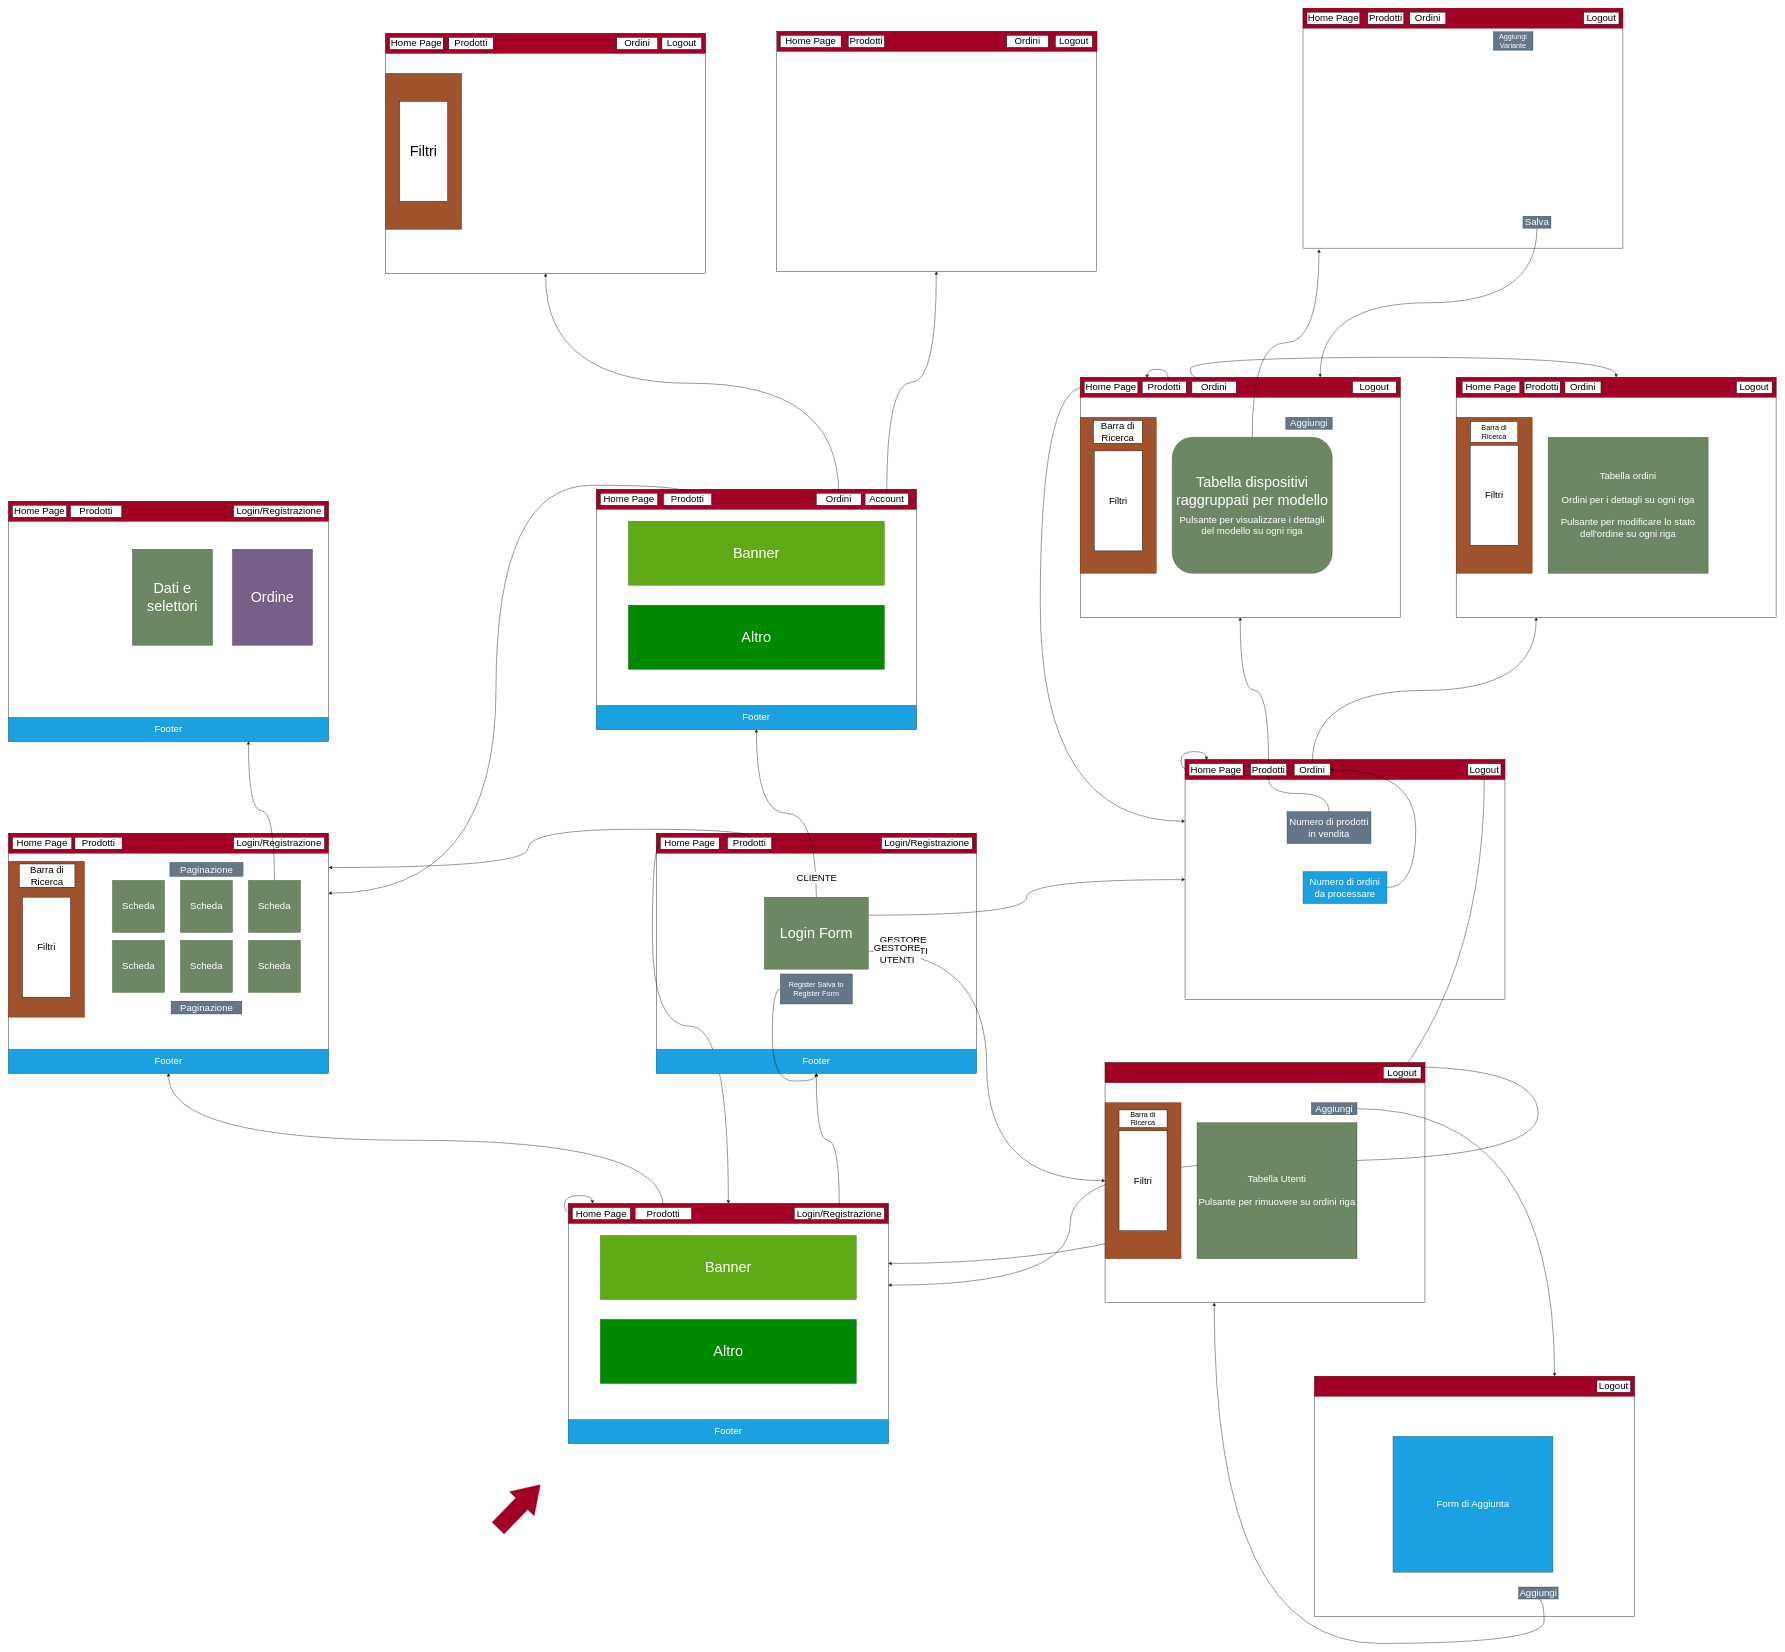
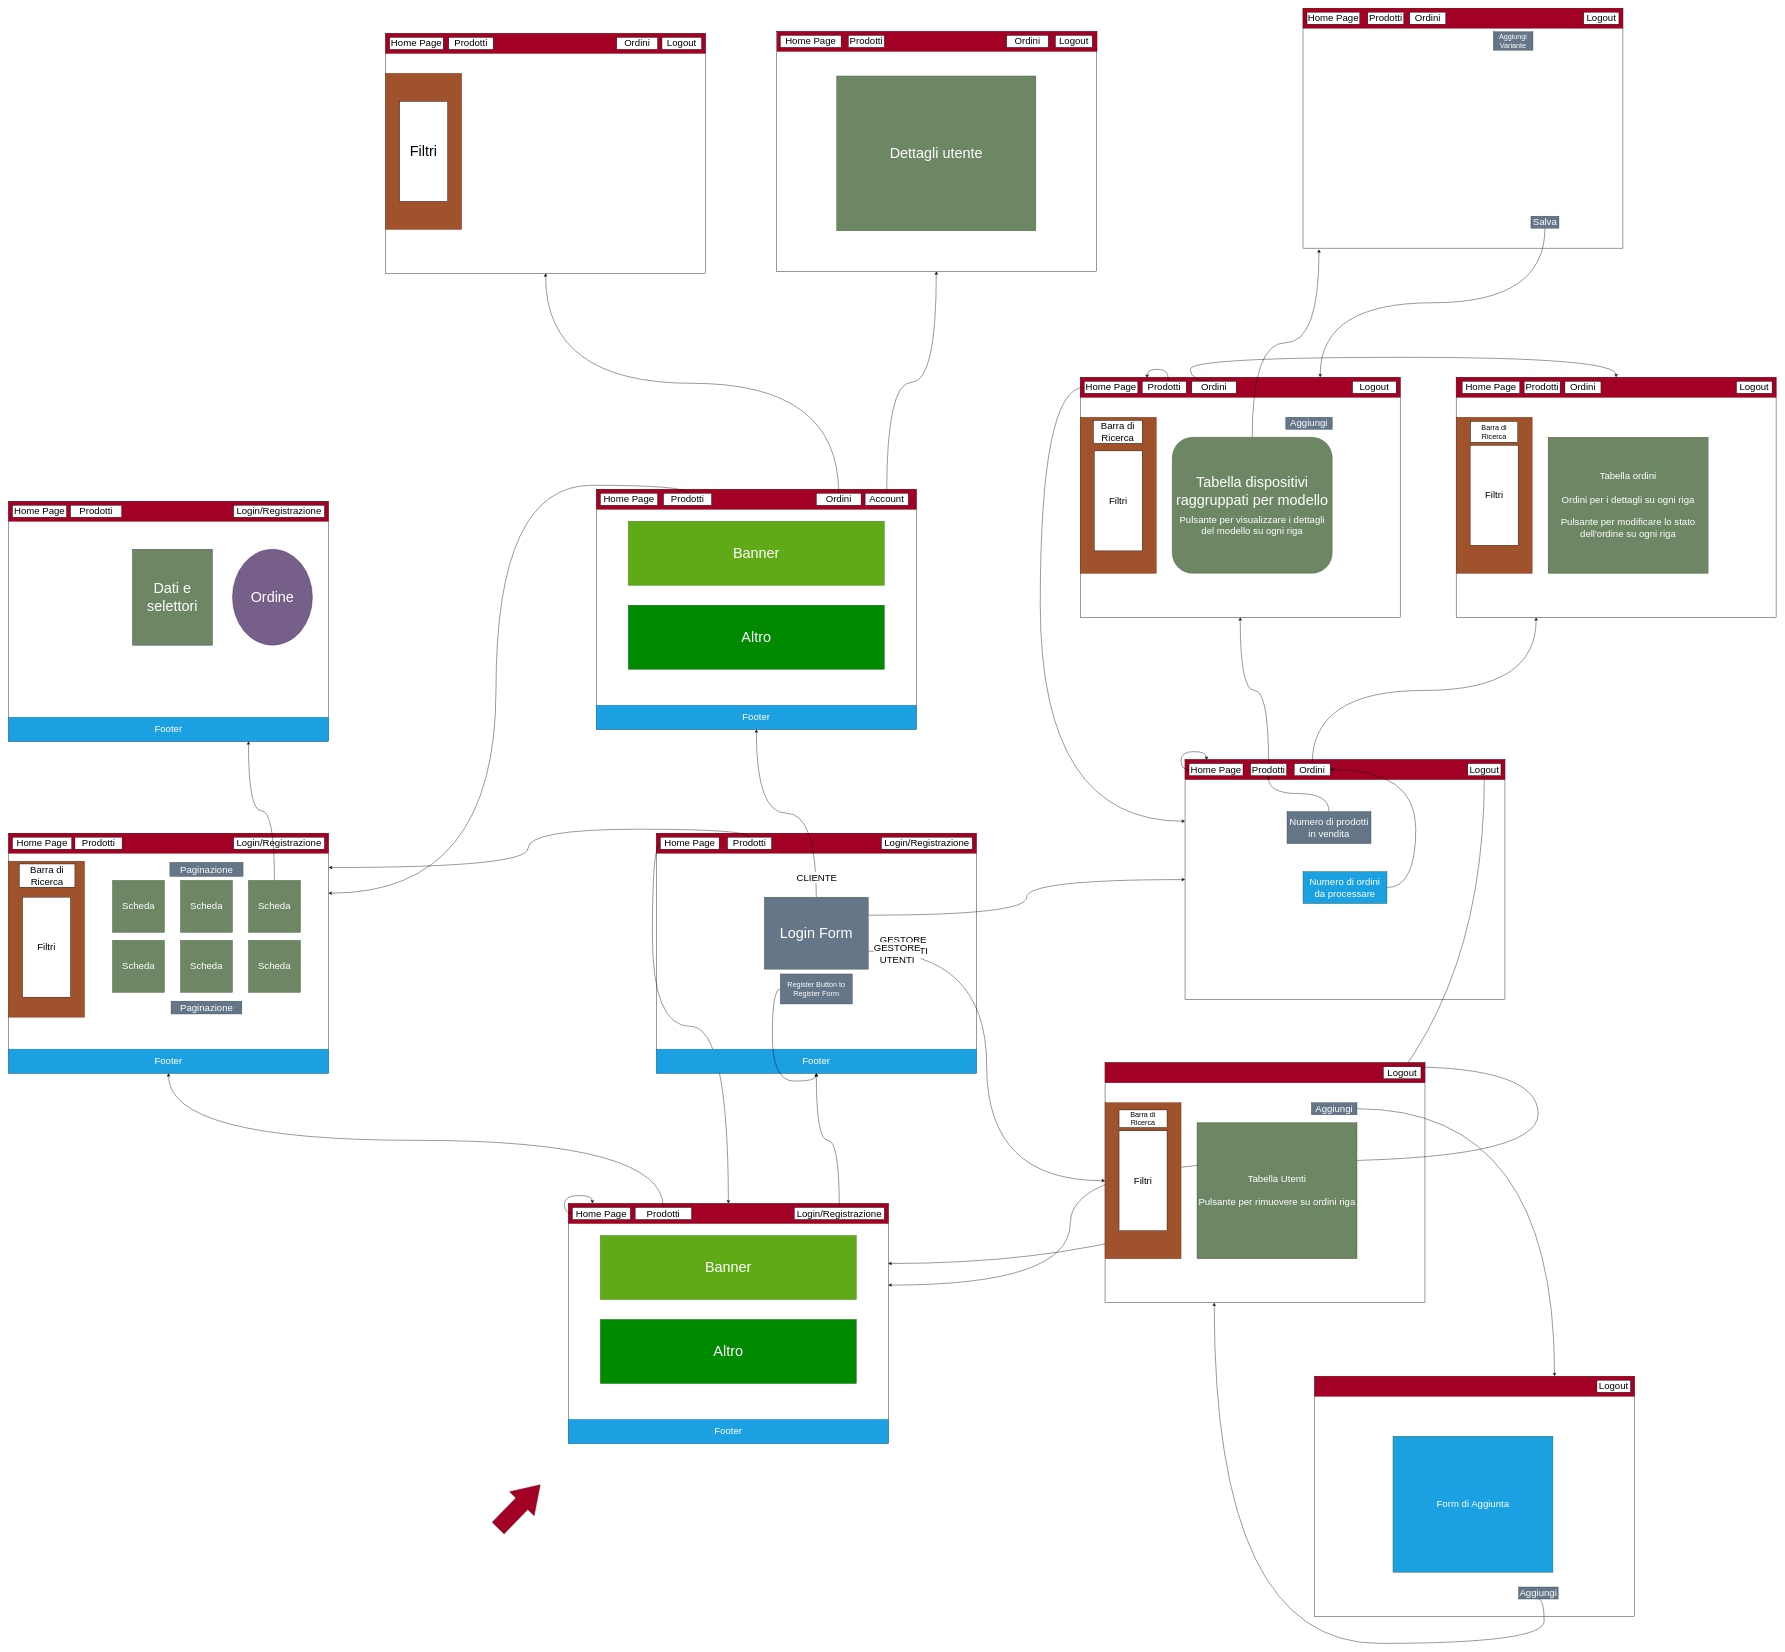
node "Dettagli utente": added
node "Salva": moved (1537, 222) -> (1545, 222)
node "Ordine": shape rectangle -> ellipse
node "Login Form": fillcolor #6d8764 -> #647687
node "Register Salva to Register Form": label "Register Salva to Register Form" -> "Register Button to Register Form"
